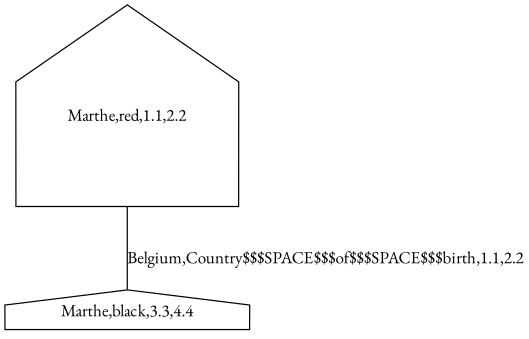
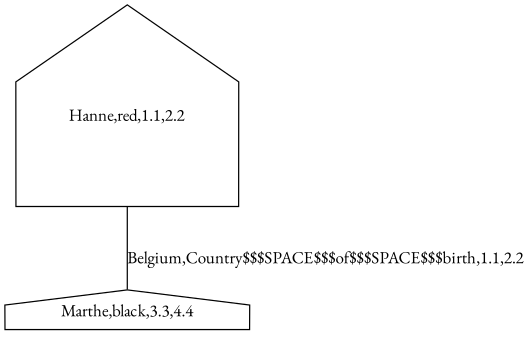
node "Marthe,red,1.1,2.2": label "Marthe,red,1.1,2.2" -> "Hanne,red,1.1,2.2"
